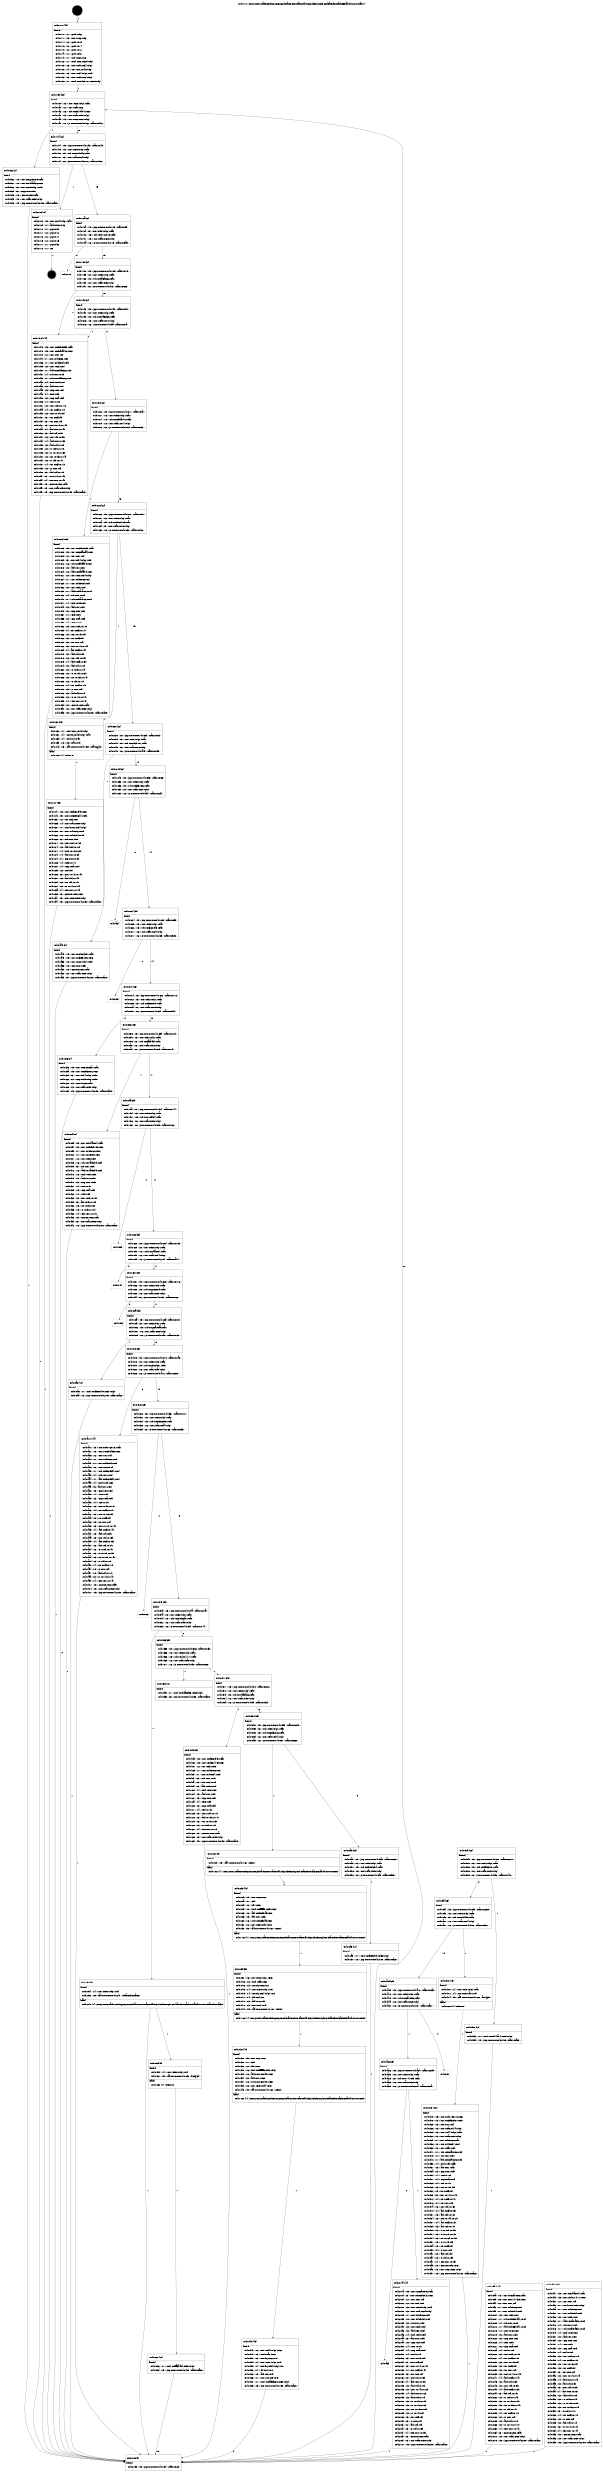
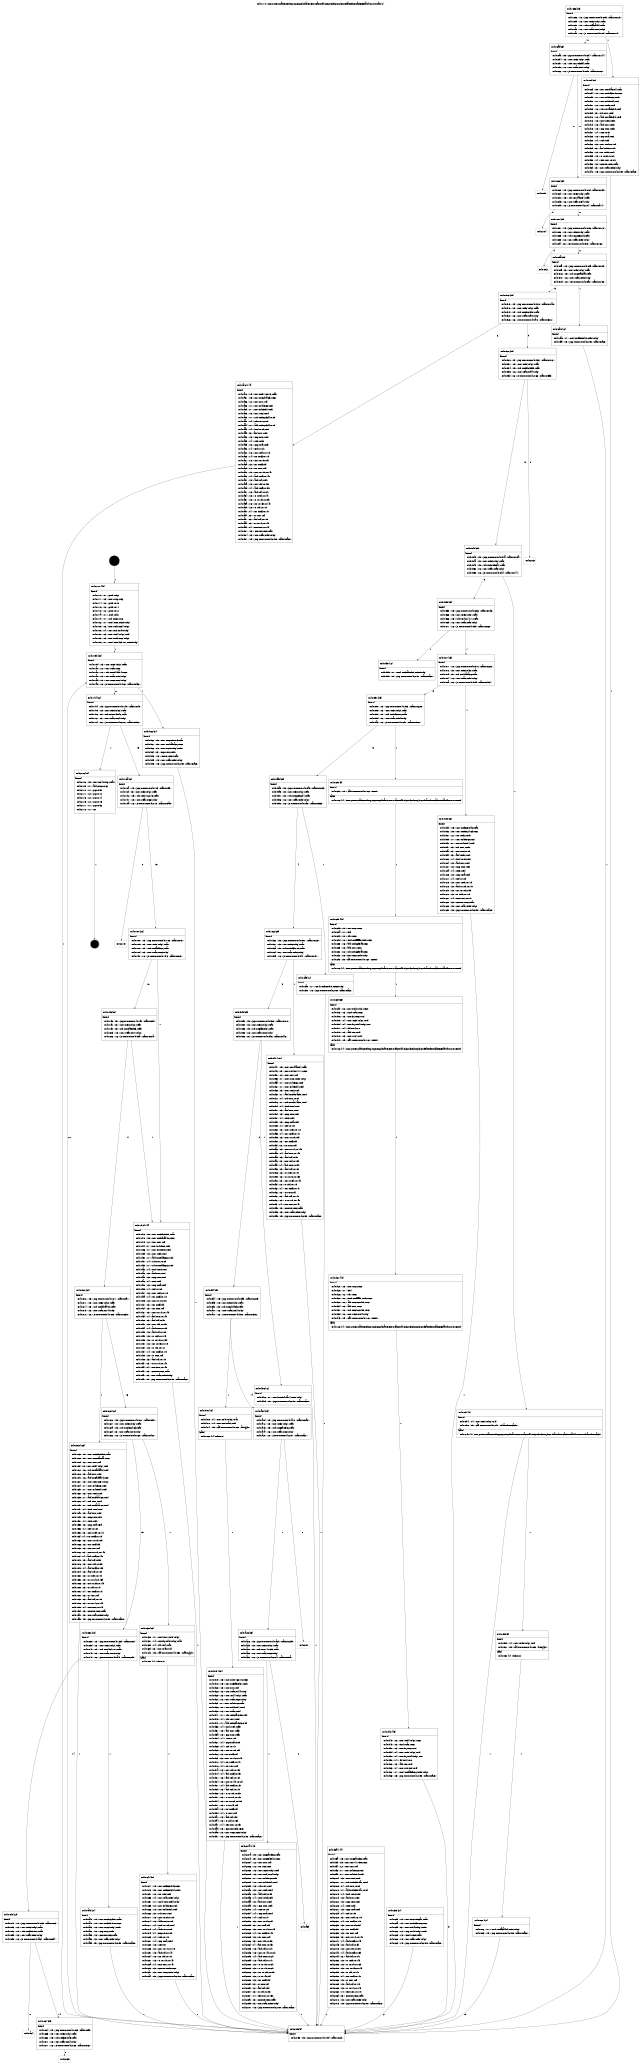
node "0x4019c2 [25]": added
node "0x40187d [25]": removed
